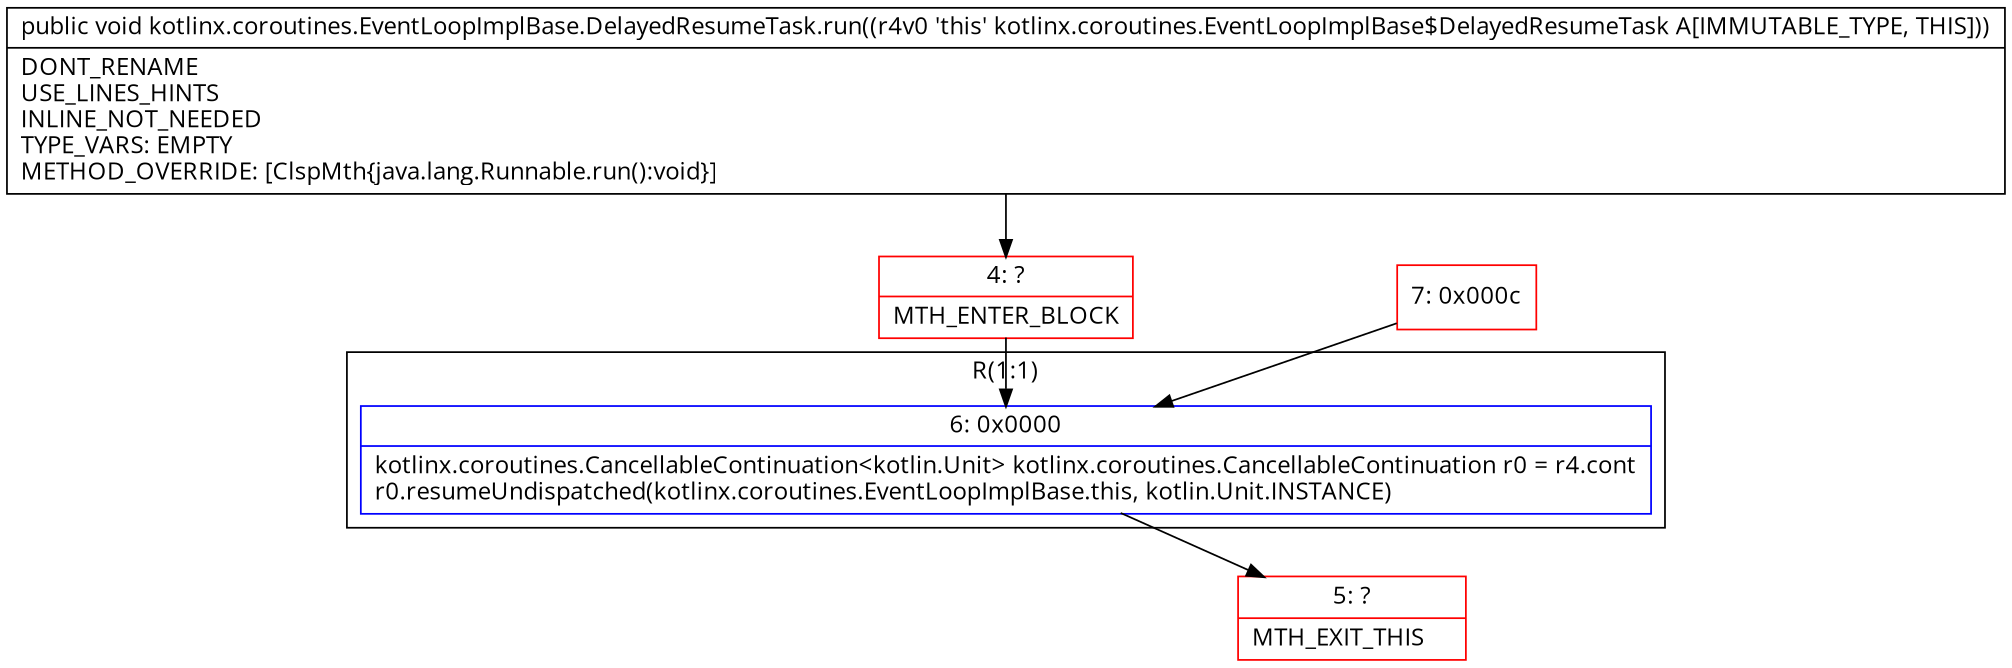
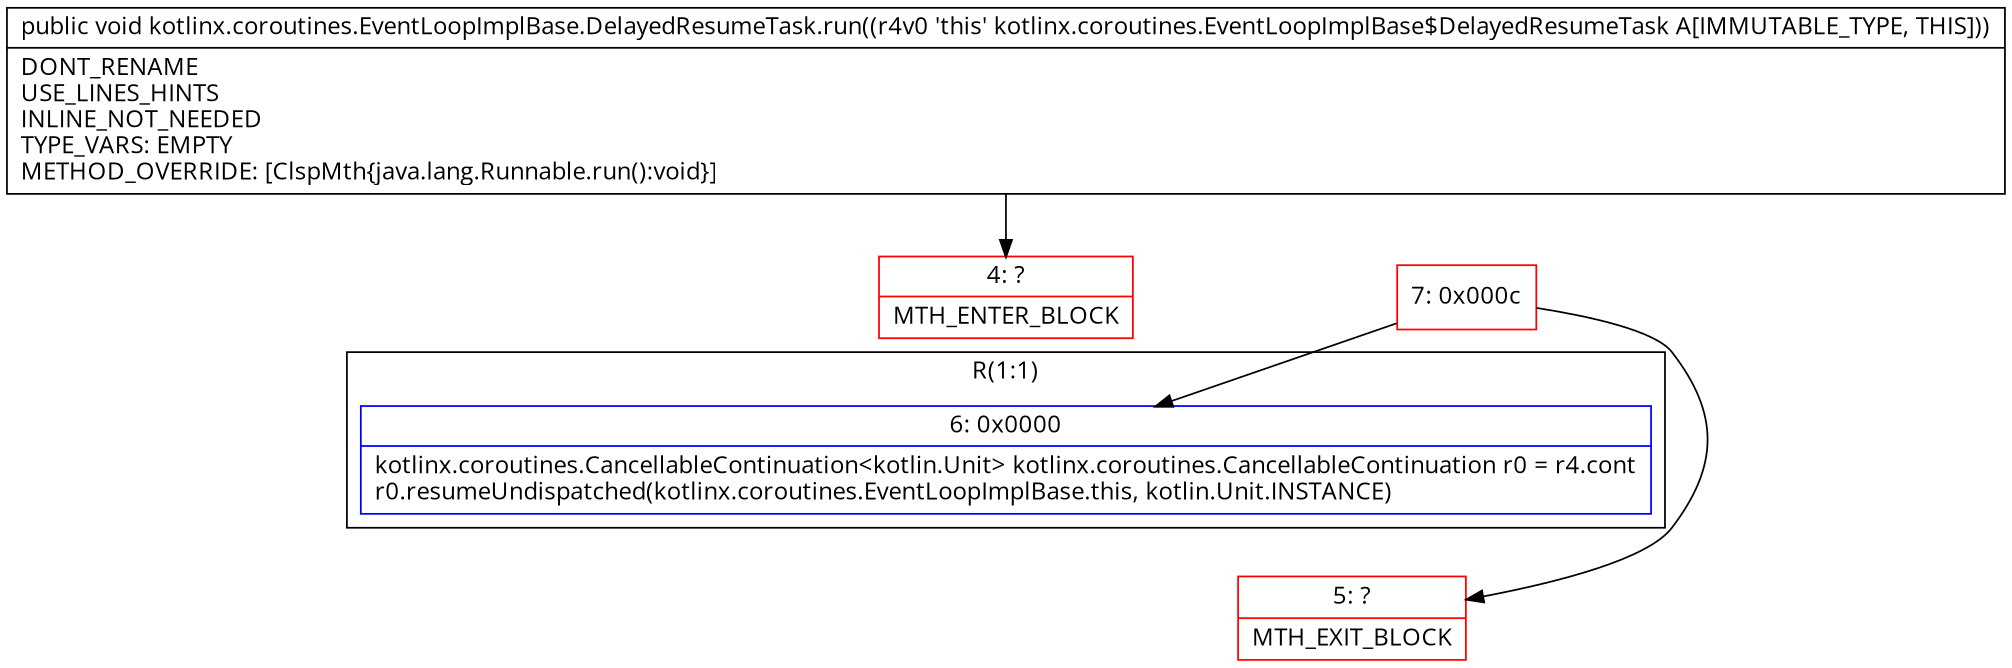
edge "4: ?" -> "6: 0x0000": removed
edge "6: 0x0000" -> "5: ?": now "7: 0x000c" -> "5: ?"
node "5: ?": text "MTH_EXIT_THIS" -> "MTH_EXIT_BLOCK"
